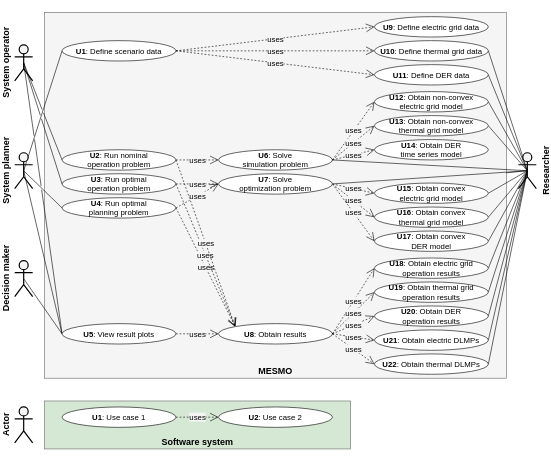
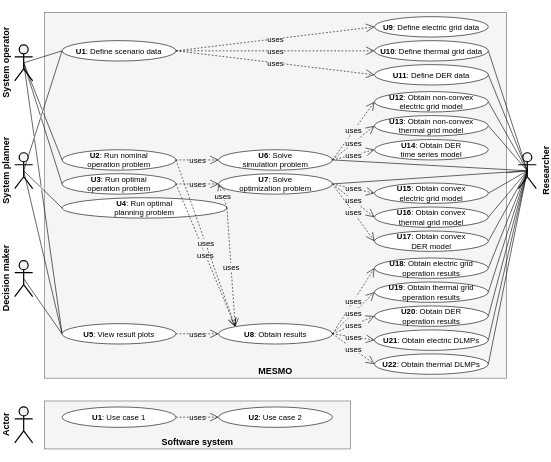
edge "U1: Define scenario data" -- "System operator": added
node "U4: Run optimalplanning problem": size 114x20 -> 165x20
node "Software system": fillcolor #d5e8d4 -> #f5f5f5
